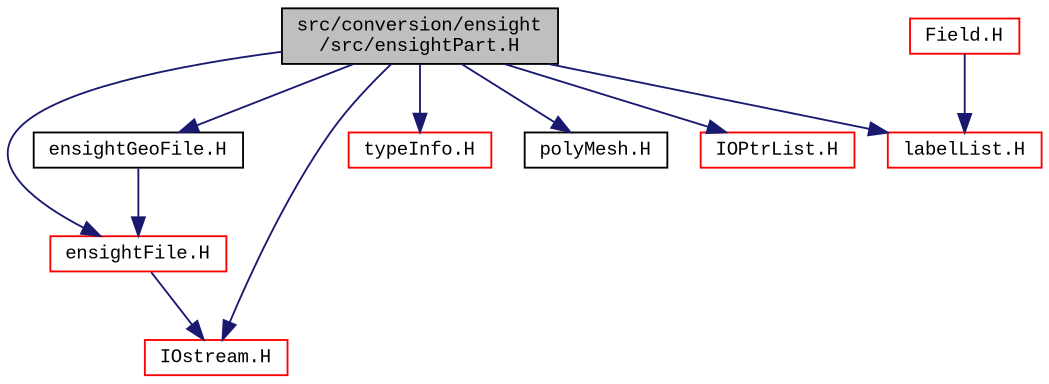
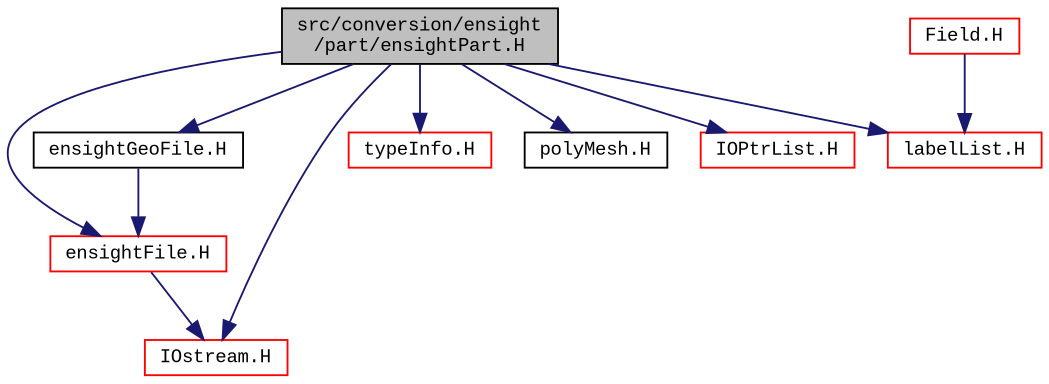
node "src/conversion/ensight /src/ensightPart.H": label "src/conversion/ensight /src/ensightPart.H" -> "src/conversion/ensight /part/ensightPart.H"
